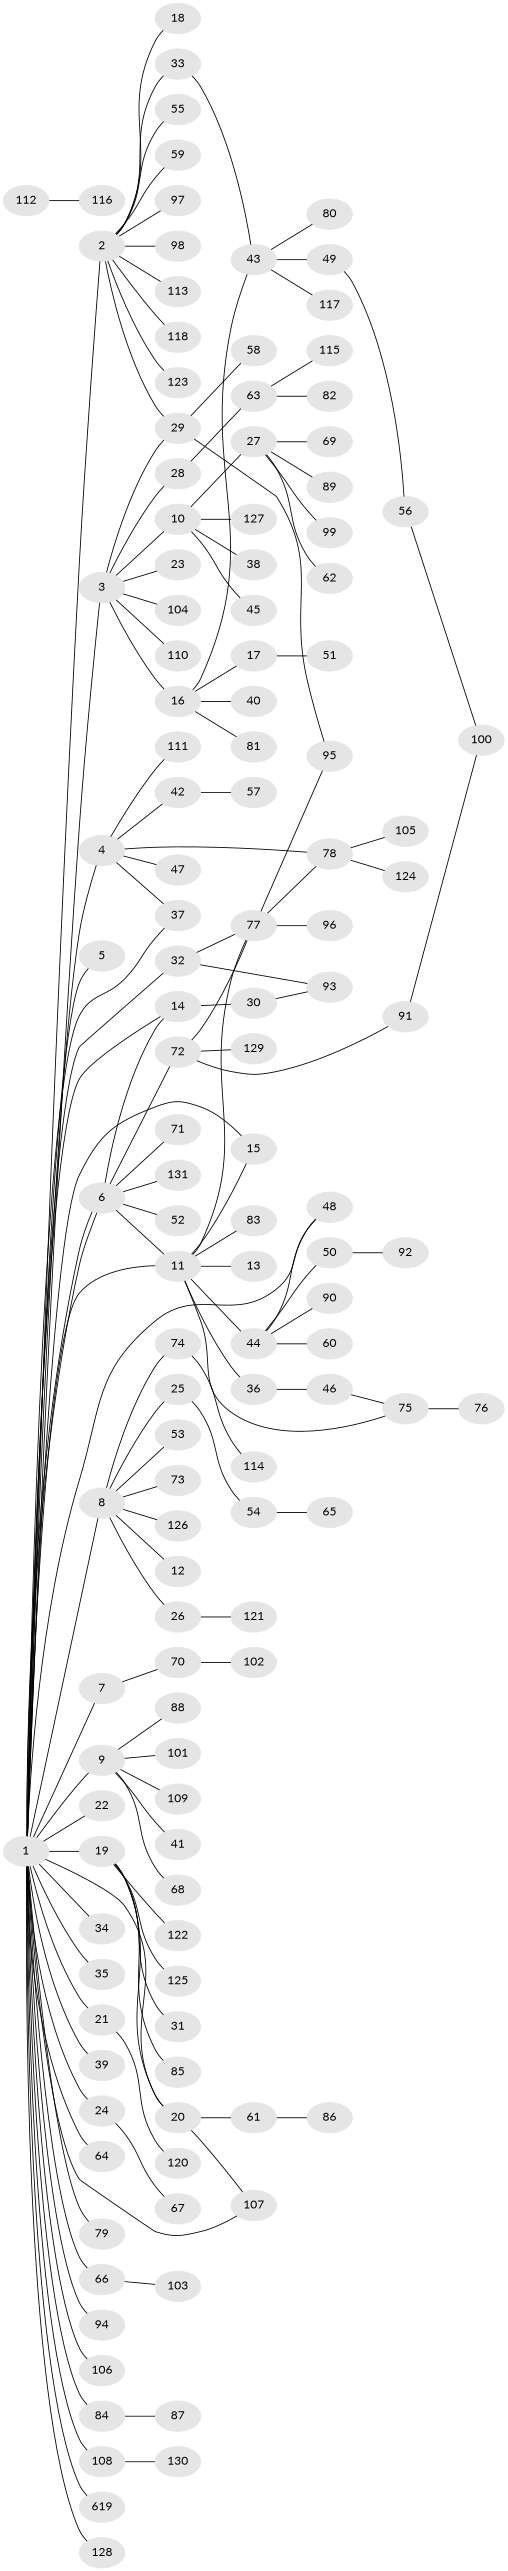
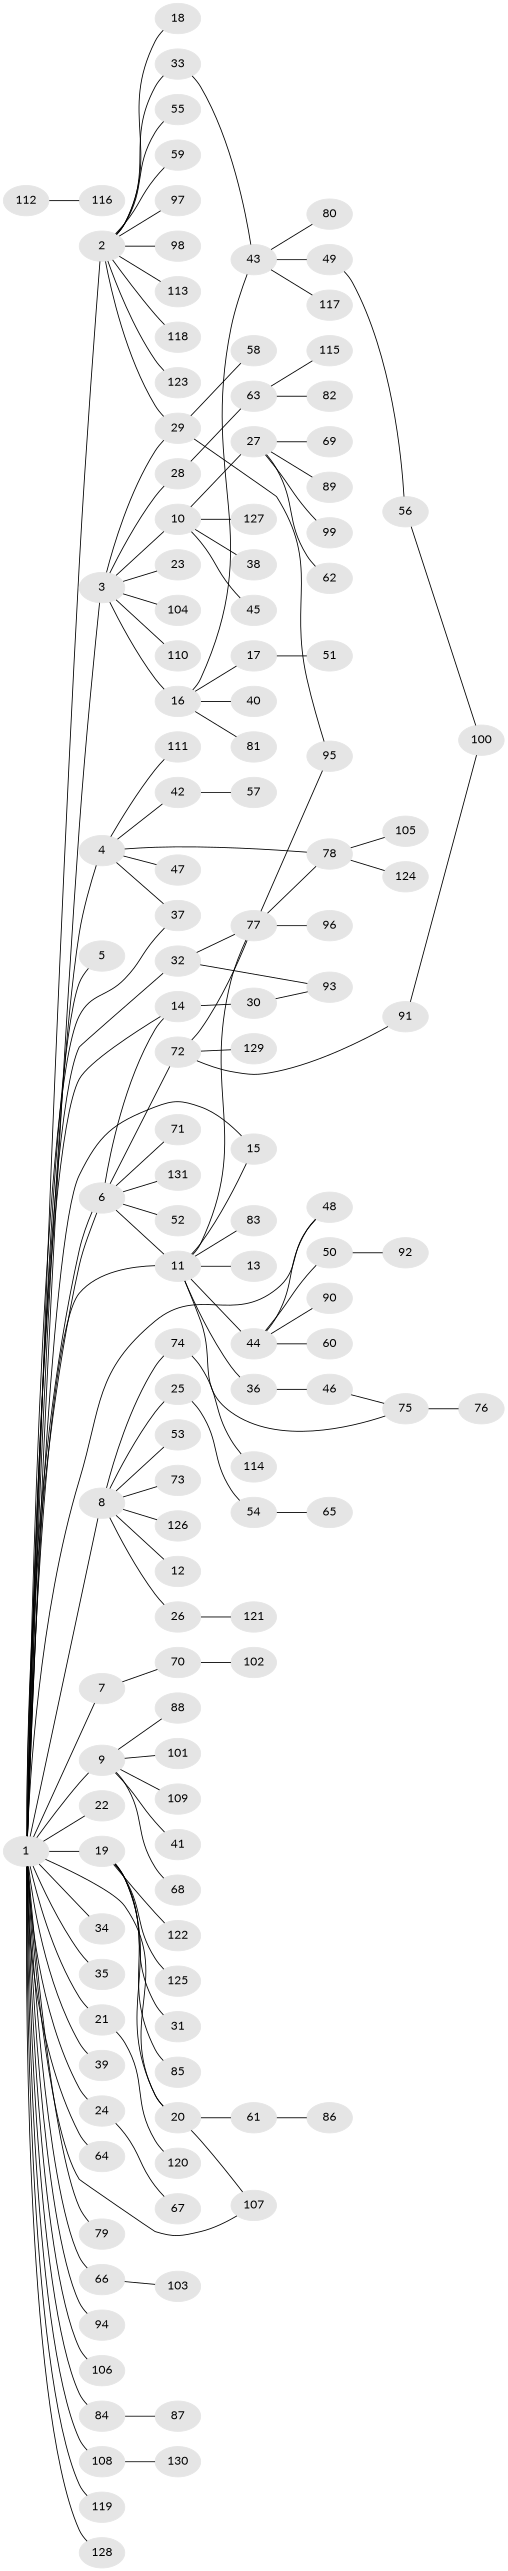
node "619": label "619" -> "119"
